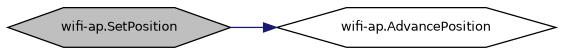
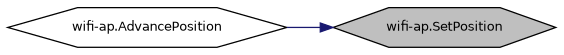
edge "wifi-ap.SetPosition" -> "wifi-ap.AdvancePosition": reversed
